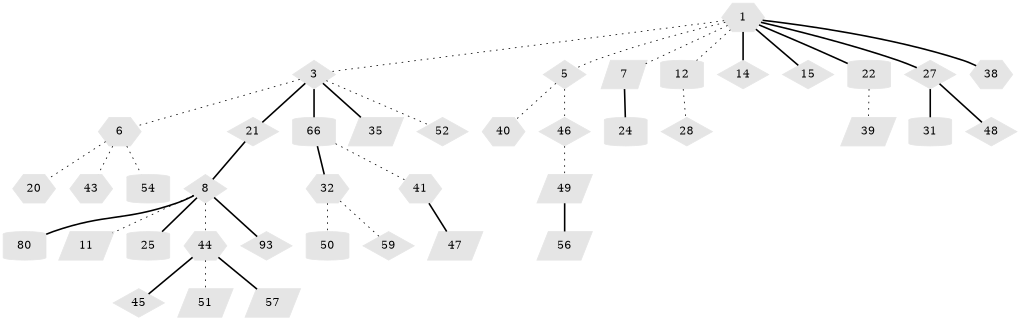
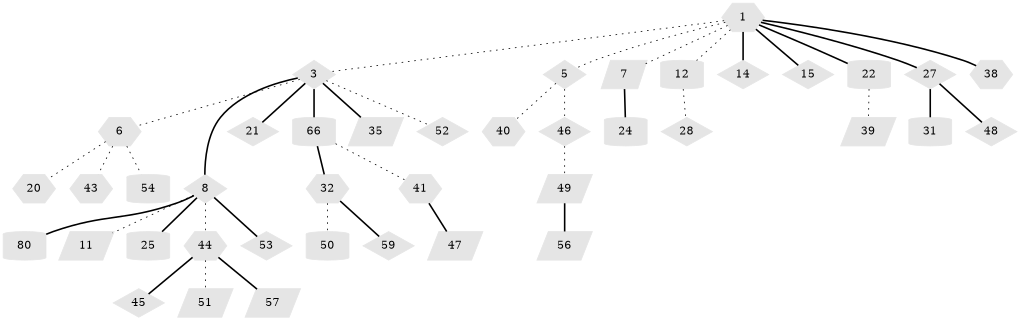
edge "21" -- "8": now "3" -- "8"
edge "32" -- "59": style dotted -> bold
node "93": label "93" -> "53"
